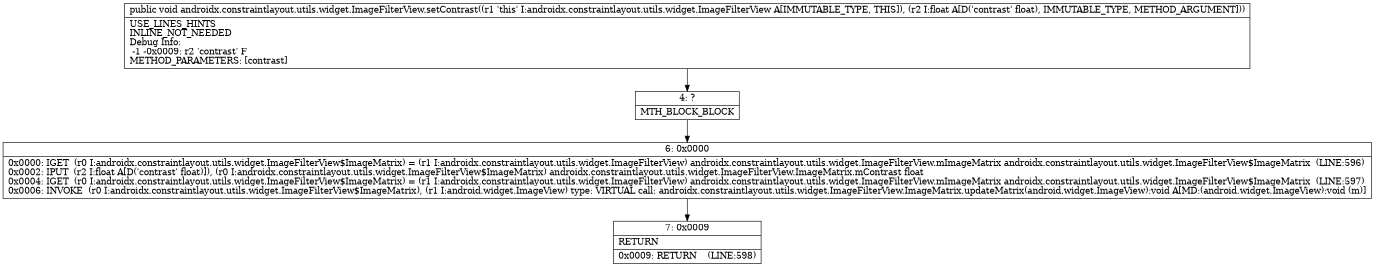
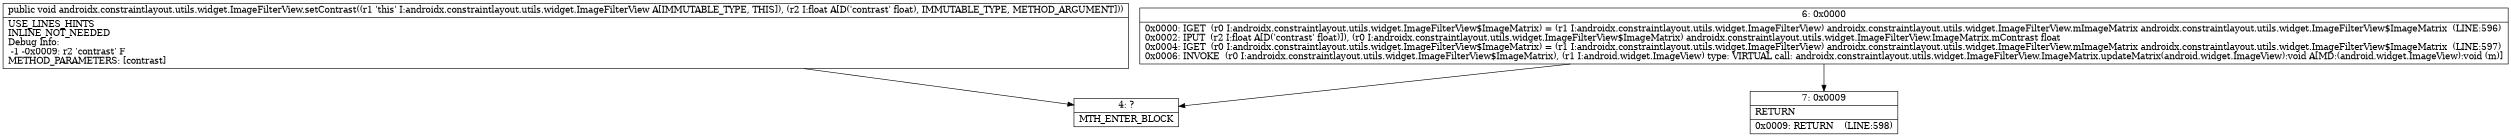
node "4: ?": text "MTH_BLOCK_BLOCK" -> "MTH_ENTER_BLOCK"
edge "4: ?" -> "6: 0x0000": reversed
